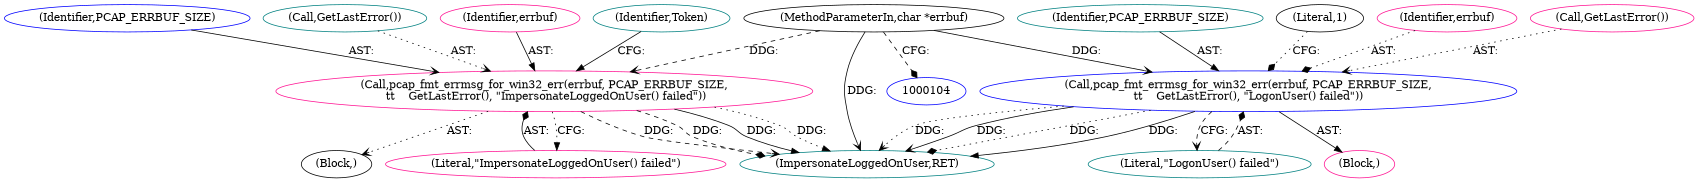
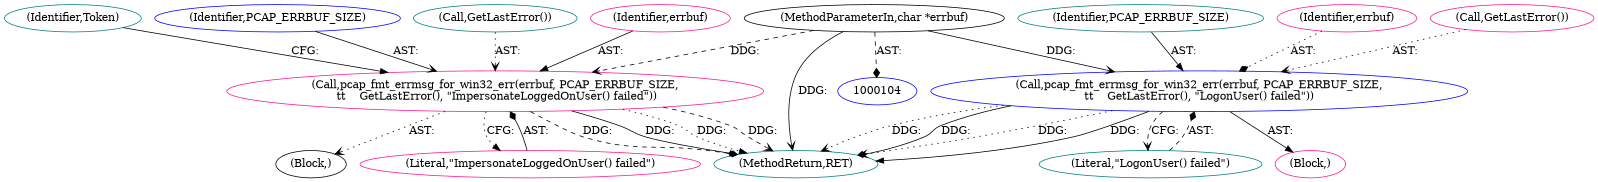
node "(Literal,1)": removed
edge "(MethodParameterIn,char *errbuf)" -> "1000104": label "CFG: " -> "AST: "
node "(ImpersonateLoggedOnUser,RET)": label "(ImpersonateLoggedOnUser,RET)" -> "(MethodReturn,RET)"
